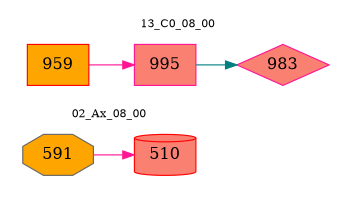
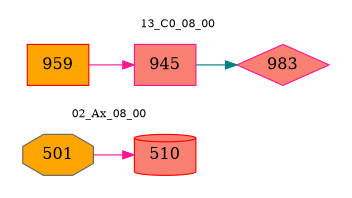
node "995": label "995" -> "945"
node "591": label "591" -> "501"
